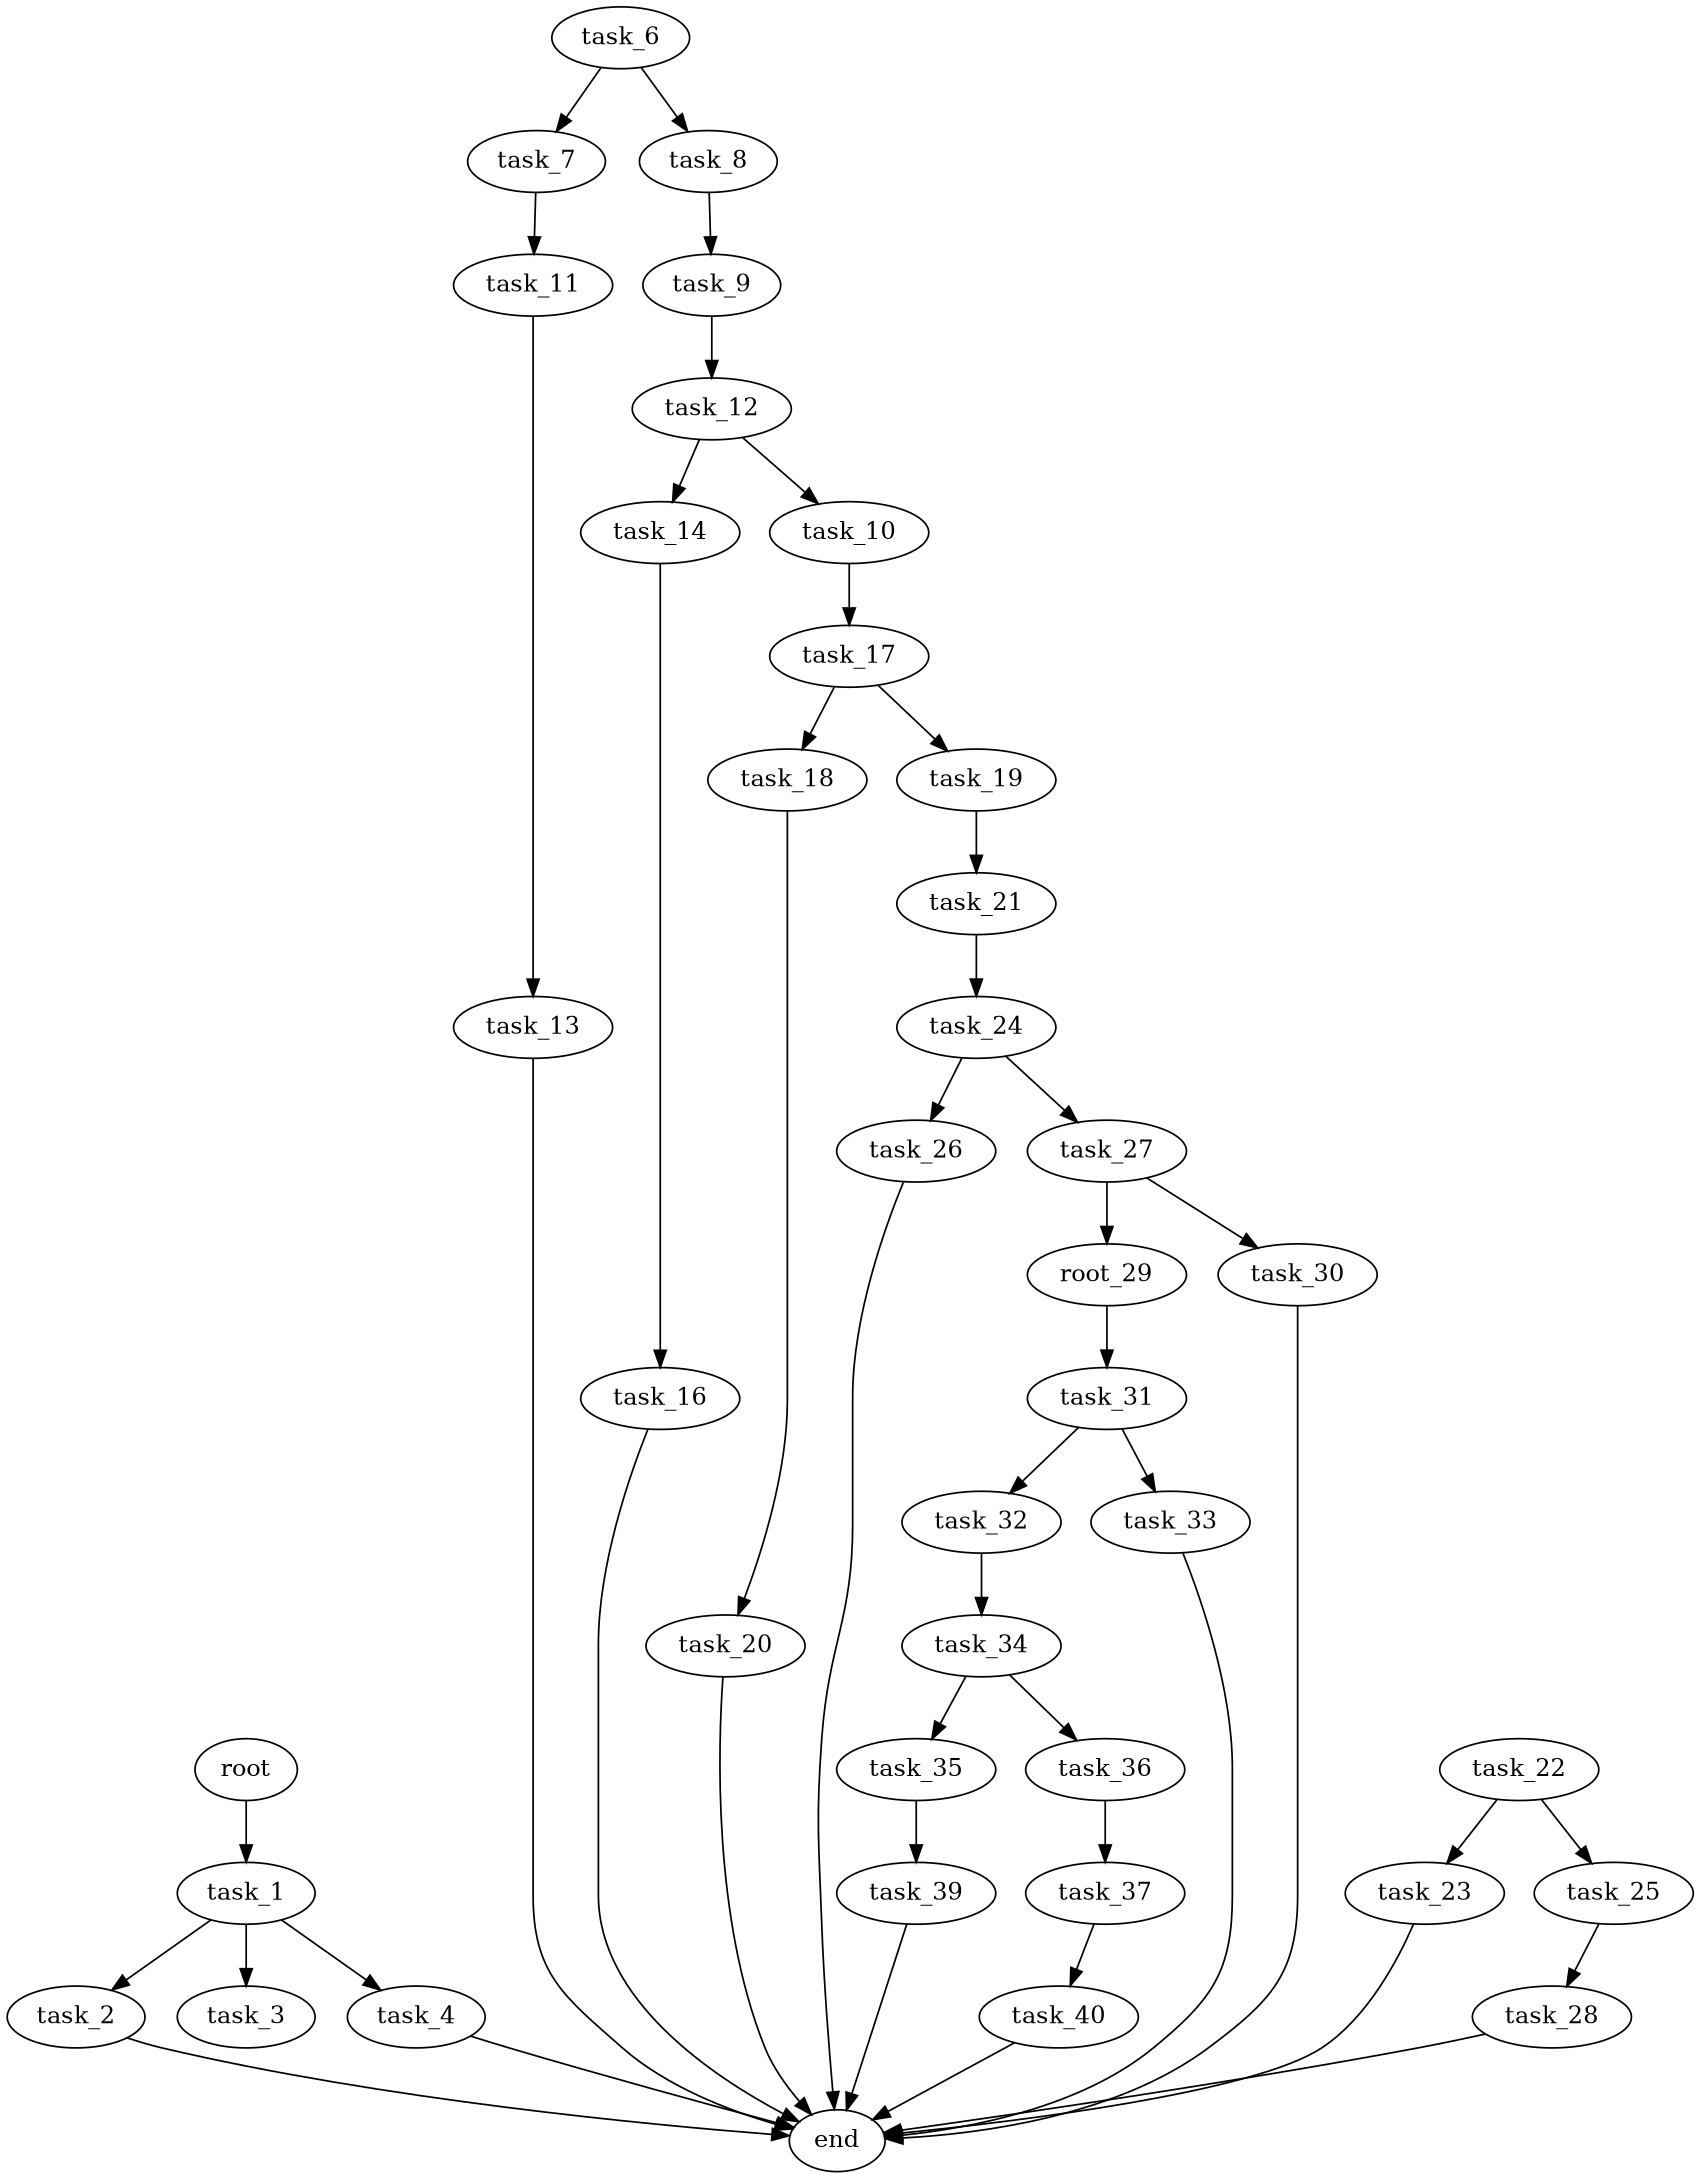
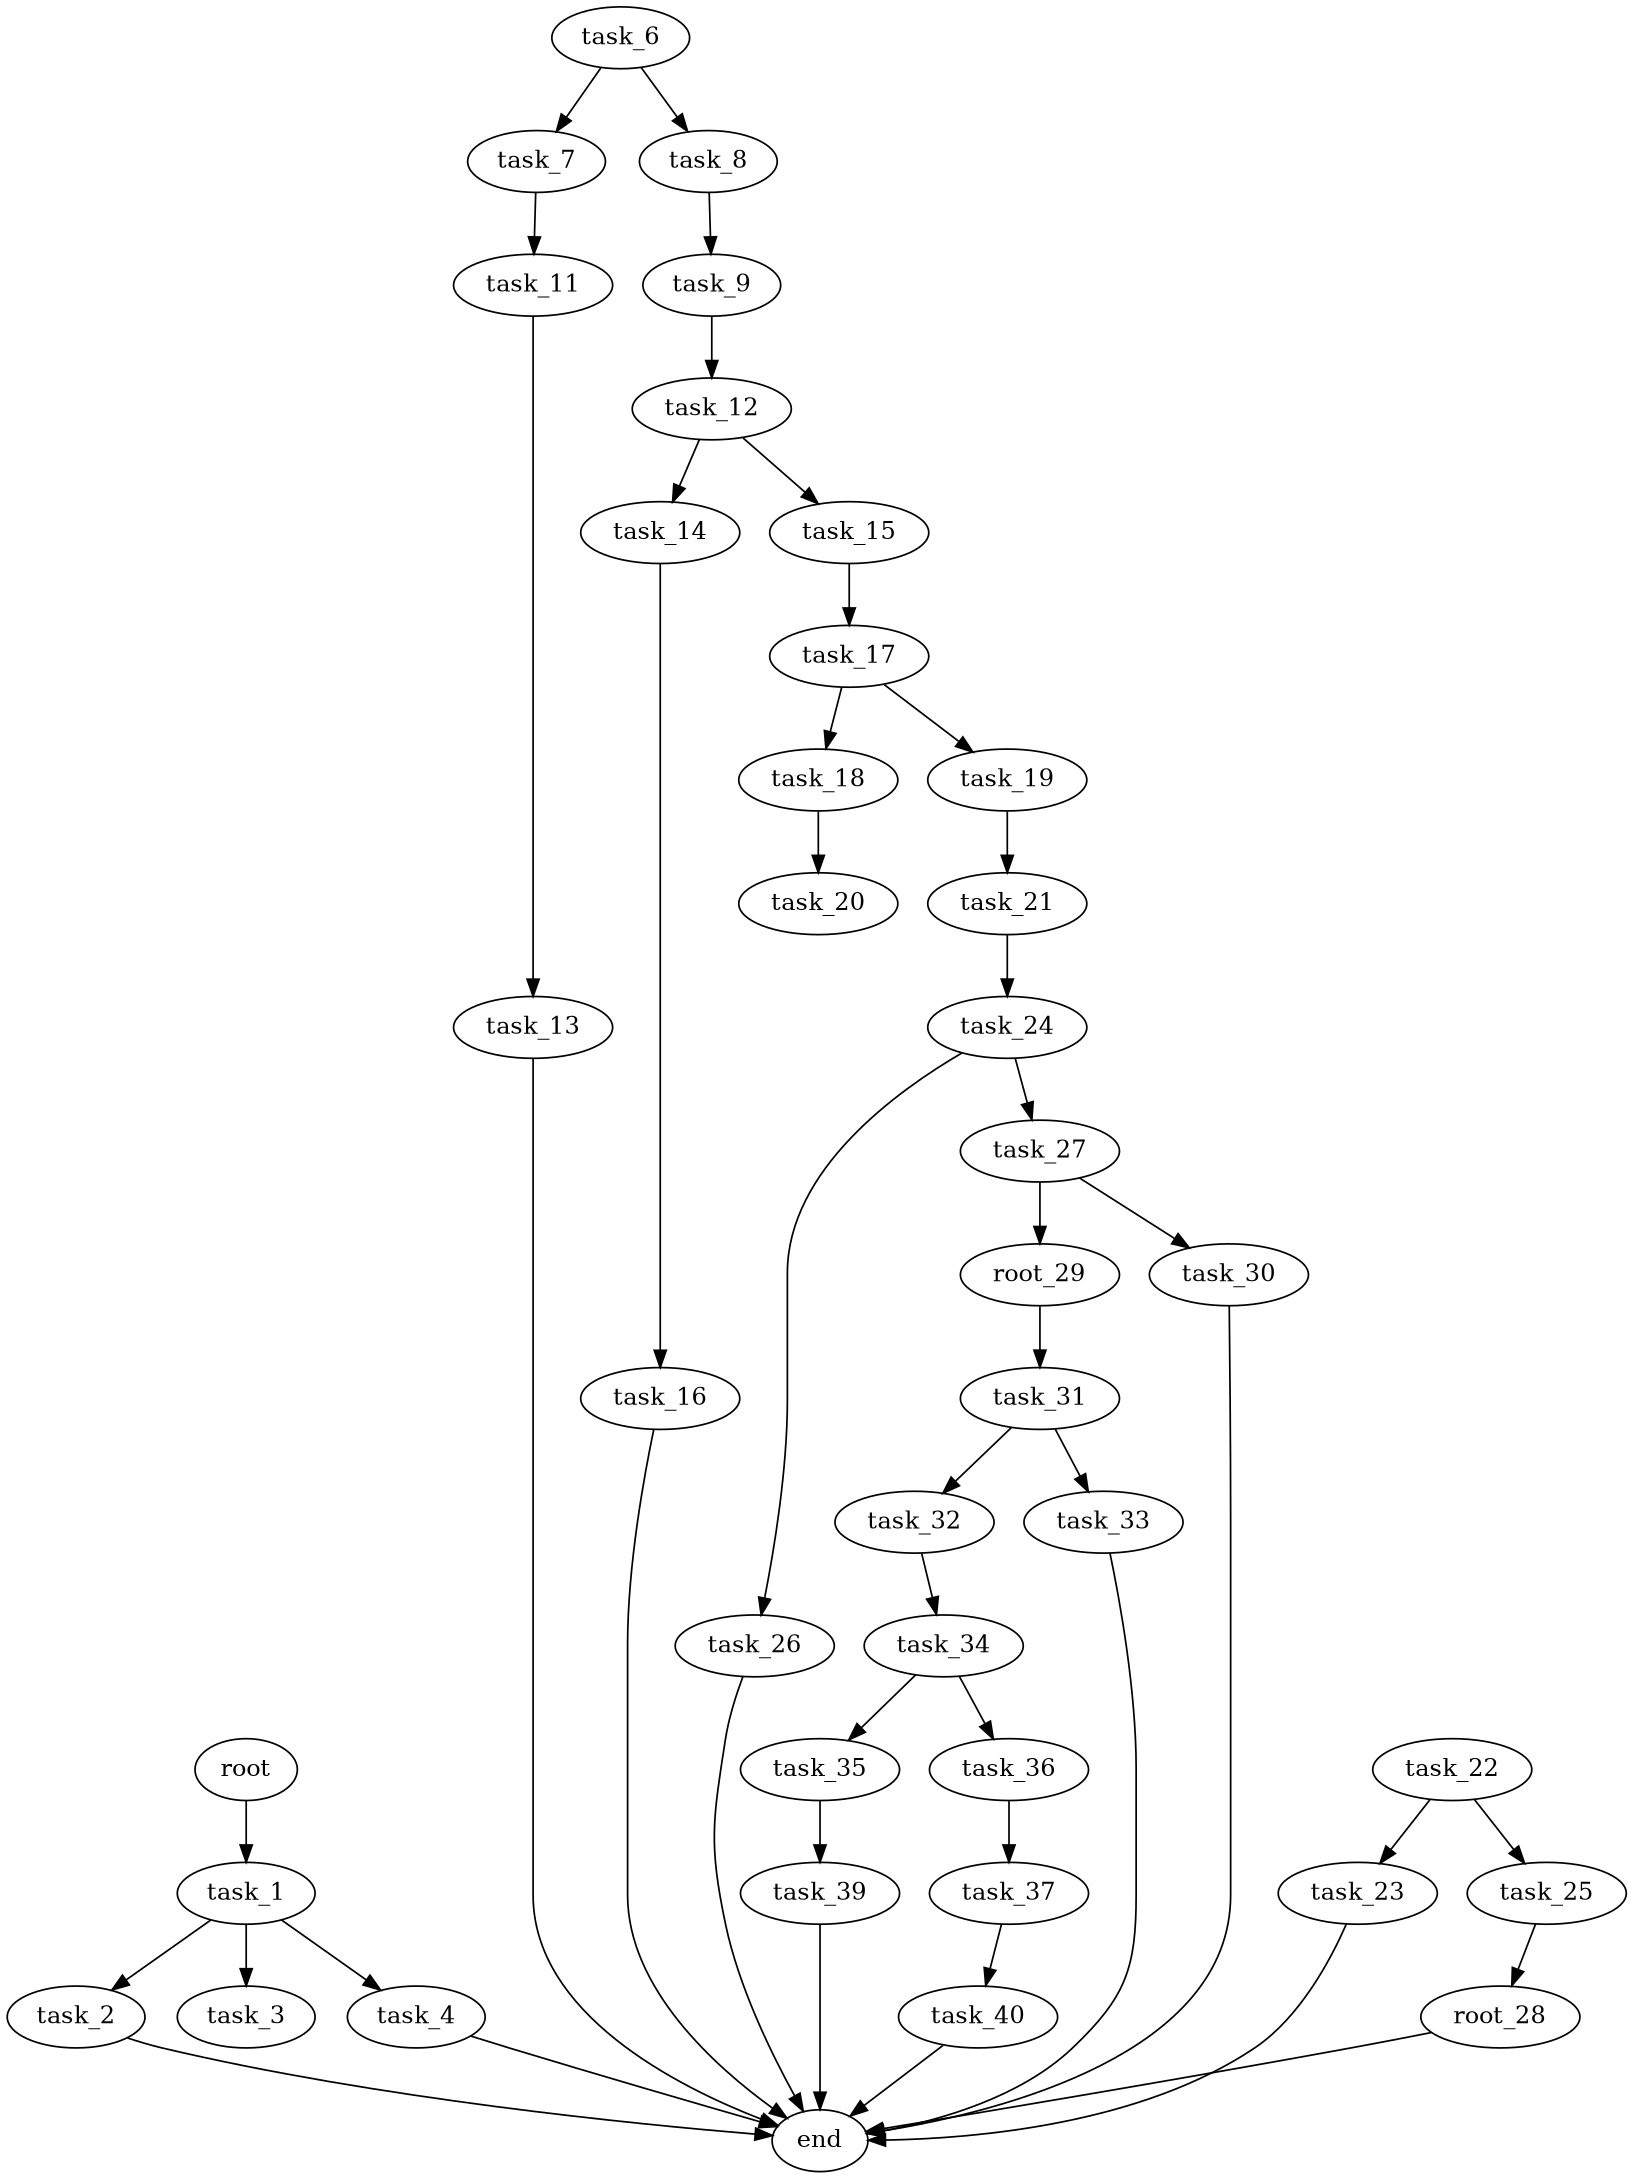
node "task_10": label "task_10" -> "task_15"
edge "task_20" -> "end": removed
node "task_28": label "task_28" -> "root_28"
